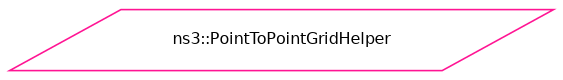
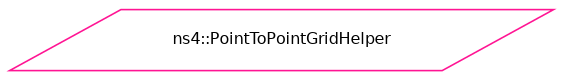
node "ns3::PointToPointGridHelper": label "ns3::PointToPointGridHelper" -> "ns4::PointToPointGridHelper"
